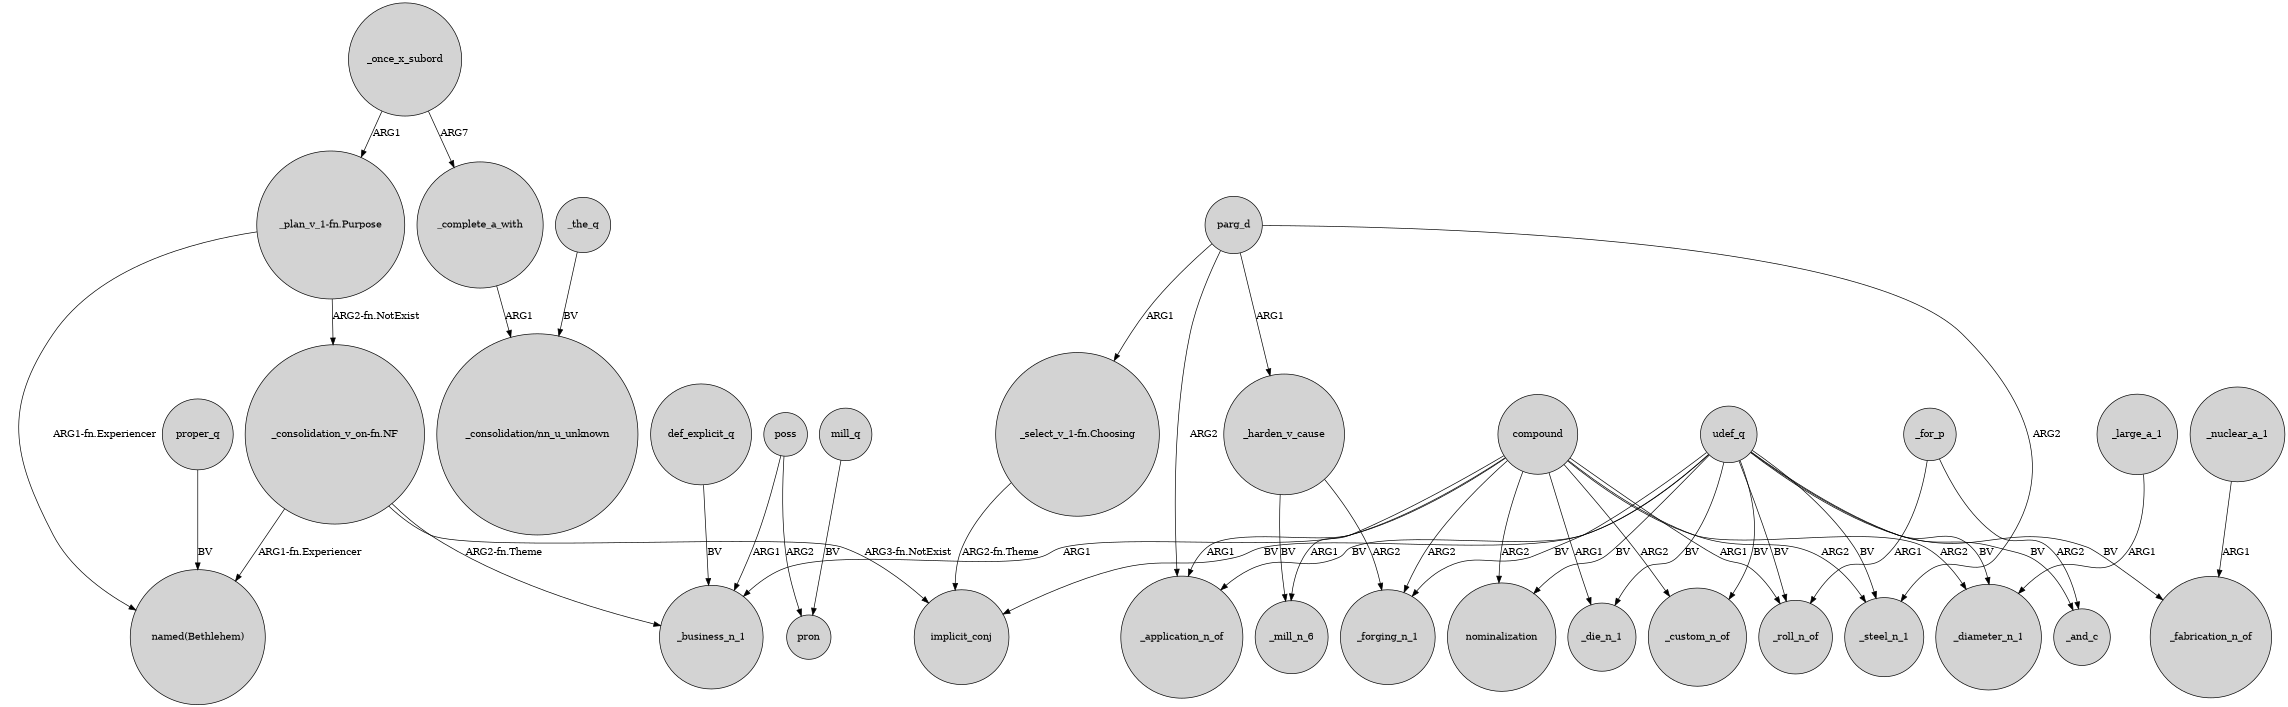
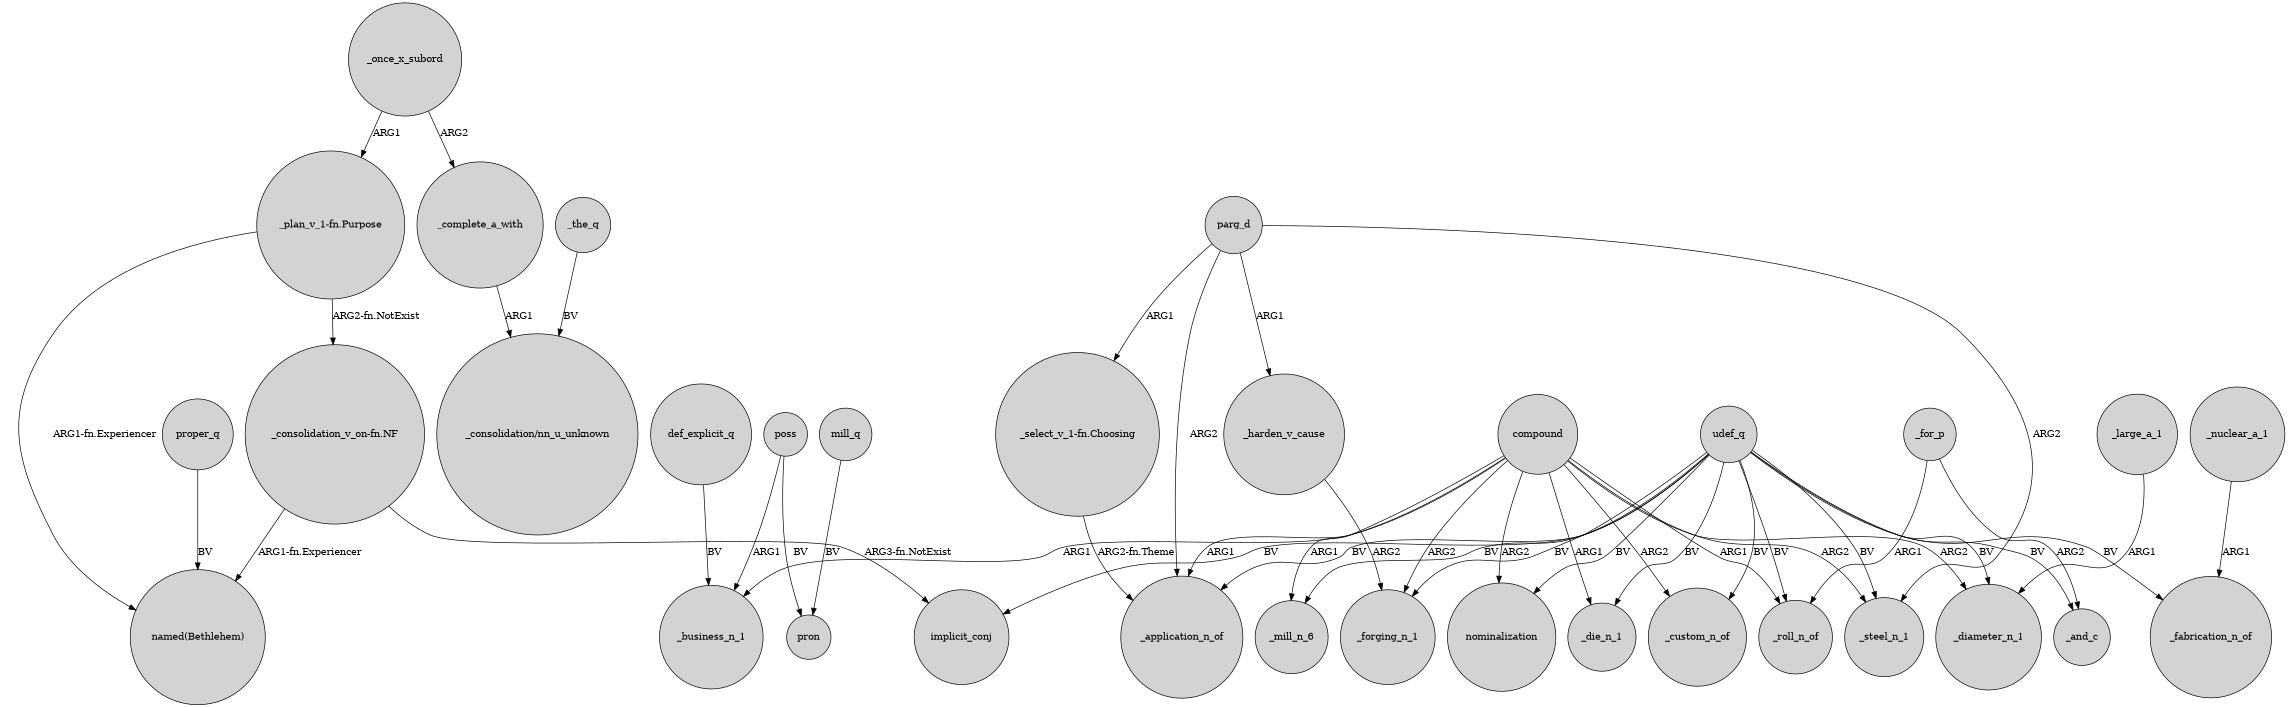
edge "_once_x_subord" -> "_complete_a_with": label "ARG7" -> "ARG2"
edge "_select_v_1-fn.Choosing" -> "implicit_conj": now "_select_v_1-fn.Choosing" -> "_application_n_of"
edge "_harden_v_cause" -> "_mill_n_6": now "udef_q" -> "_mill_n_6"
edge "poss" -> "pron": label "ARG2" -> "BV"
edge "_consolidation_v_on-fn.NF" -> "_business_n_1": removed, label "ARG2-fn.Theme"
